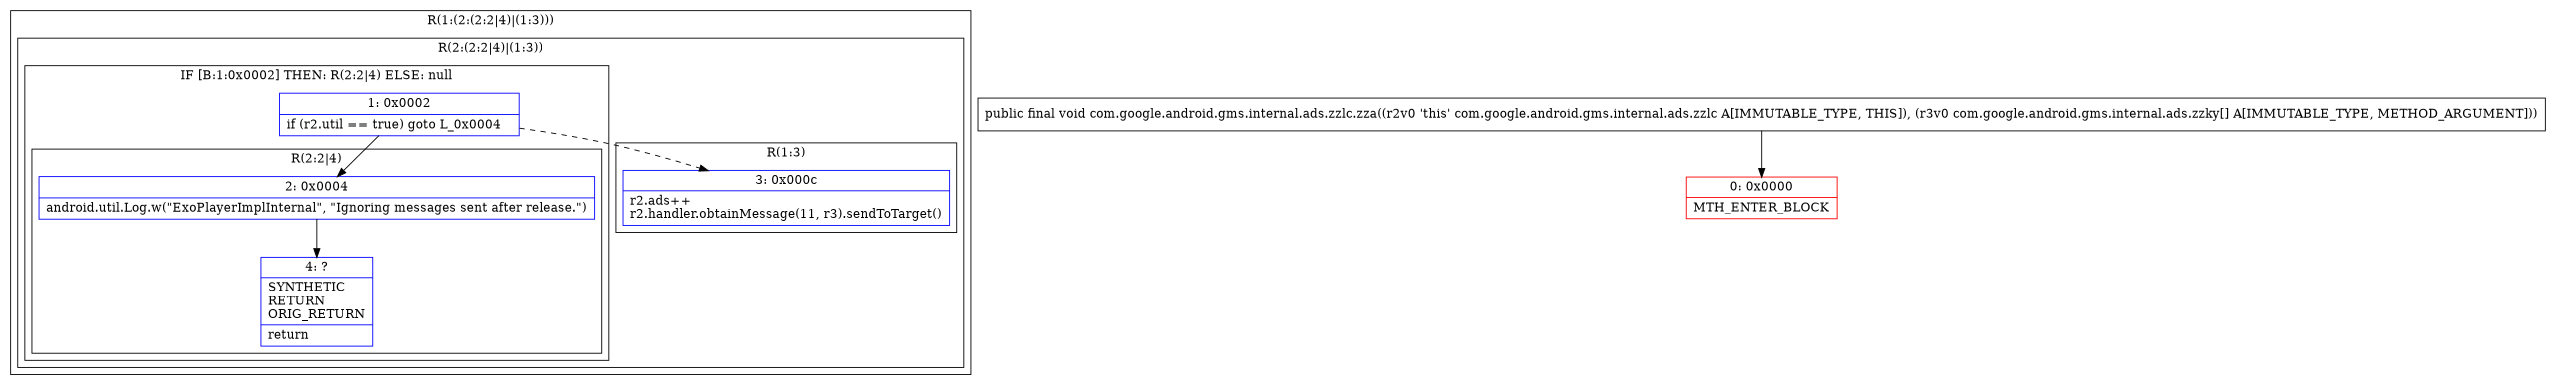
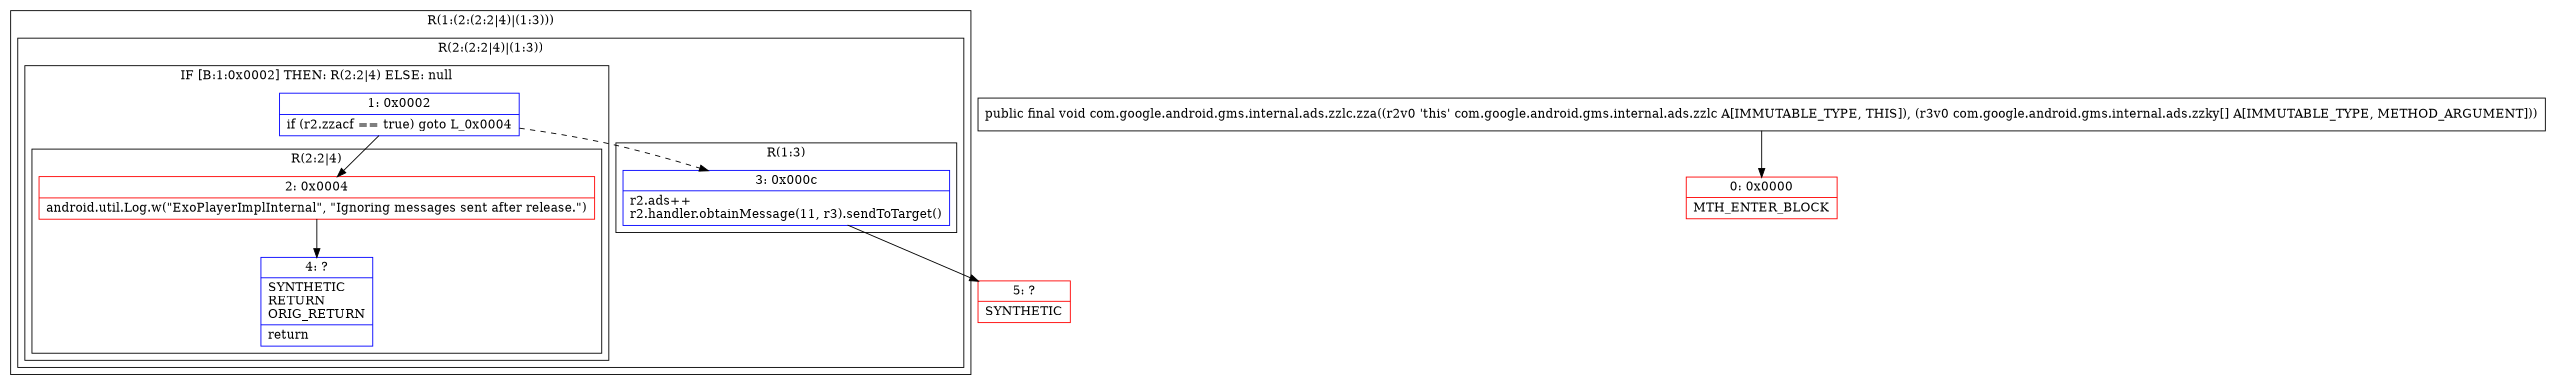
node "1: 0x0002": text "if (r2.util == true) goto L_0x0004" -> "if (r2.zzacf == true) goto L_0x0004"
node "2: 0x0004": color blue -> red
node "5: ?": added
